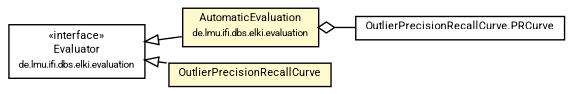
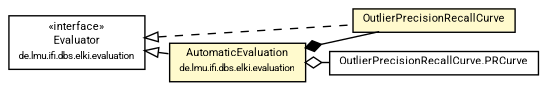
edge "OutlierPrecisionRecallCurve" -> "AutomaticEvaluation": added
